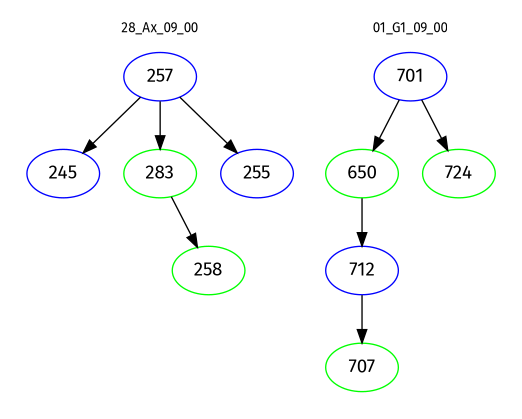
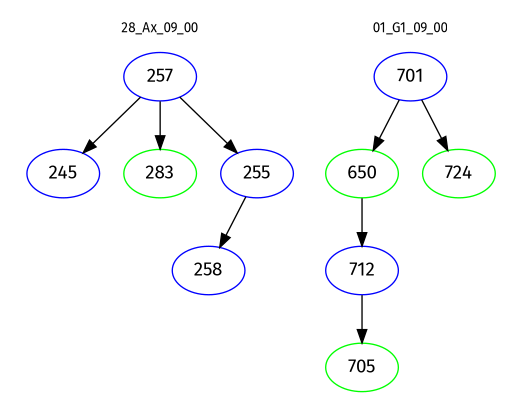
edge "283" -> "258": now "255" -> "258"
node "258": color green -> blue
node "707": label "707" -> "705"
